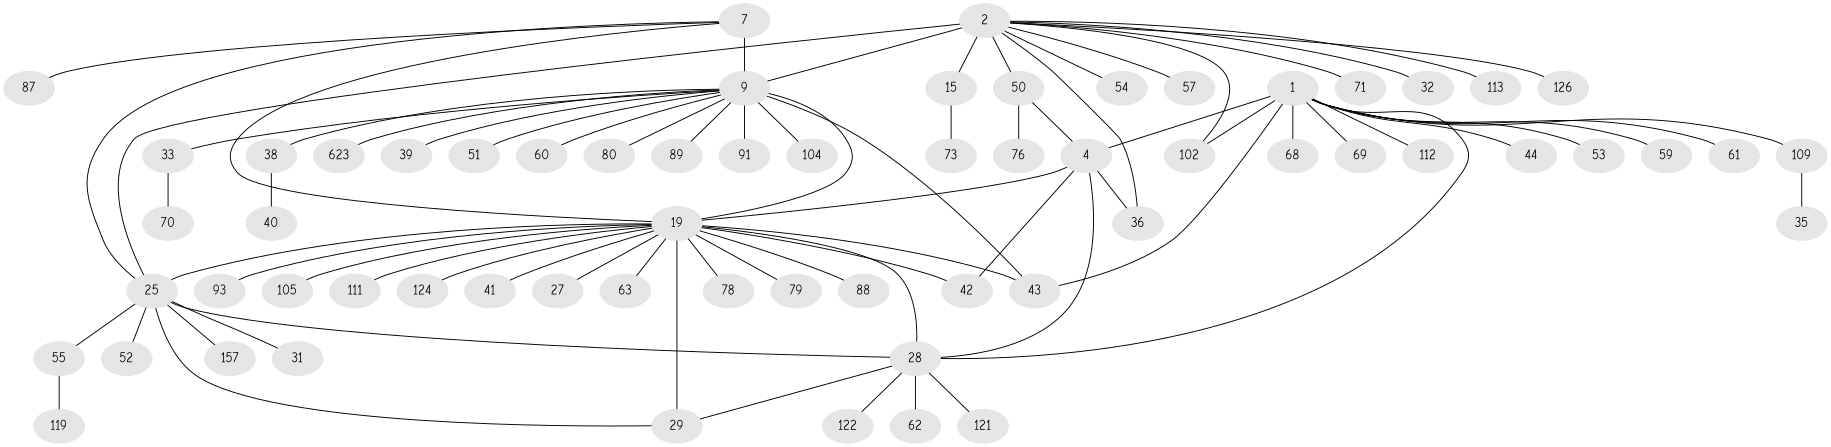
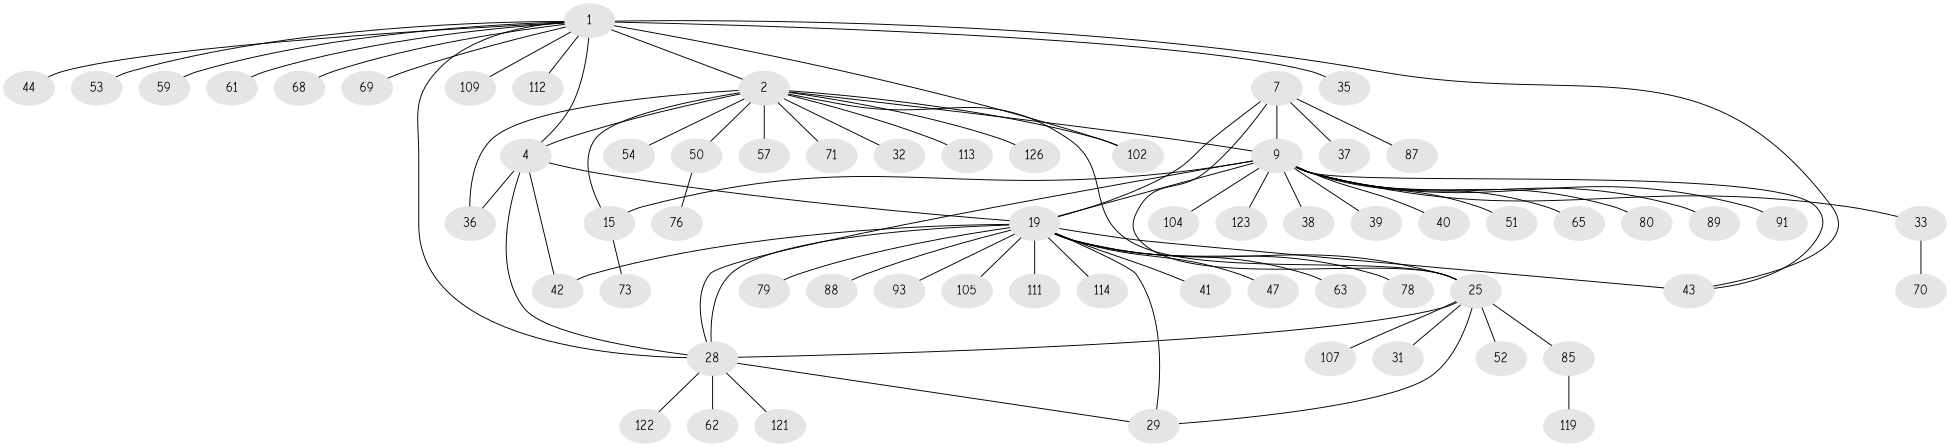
edge "1" -- "2": added
edge "50" -- "4": now "2" -- "4"
node "623": label "623" -> "123"
node "60": label "60" -> "65"
node "37": added
edge "9" -- "15": added
edge "109" -- "35": now "1" -- "35"
edge "38" -- "40": now "9" -- "40"
edge "9" -- "28": added
node "124": label "124" -> "114"
node "27": label "27" -> "47"
node "55": label "55" -> "85"
node "157": label "157" -> "107"
